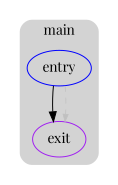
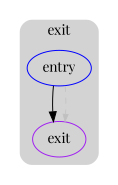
cluster "main": label "main" -> "exit"
